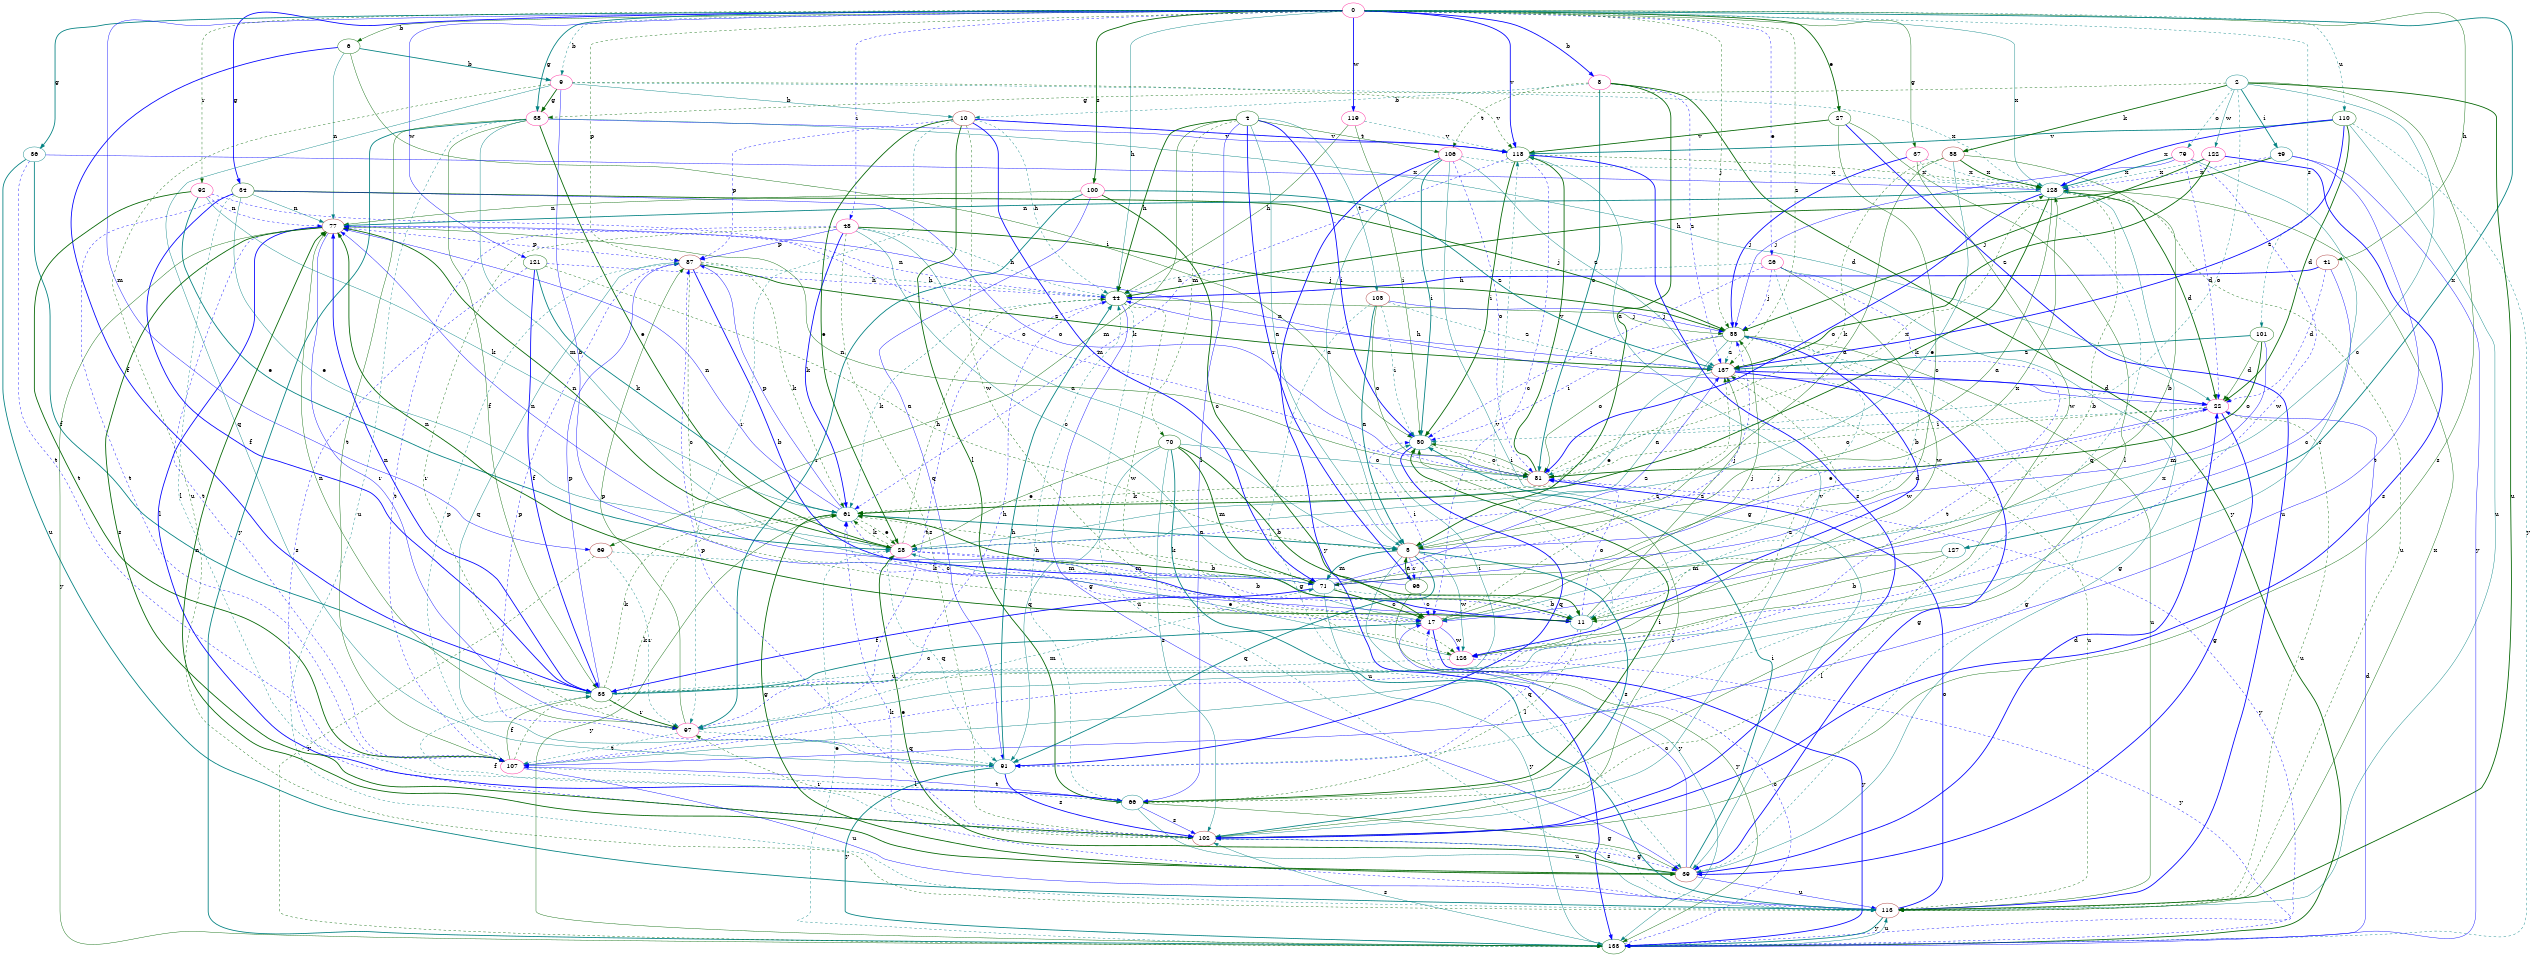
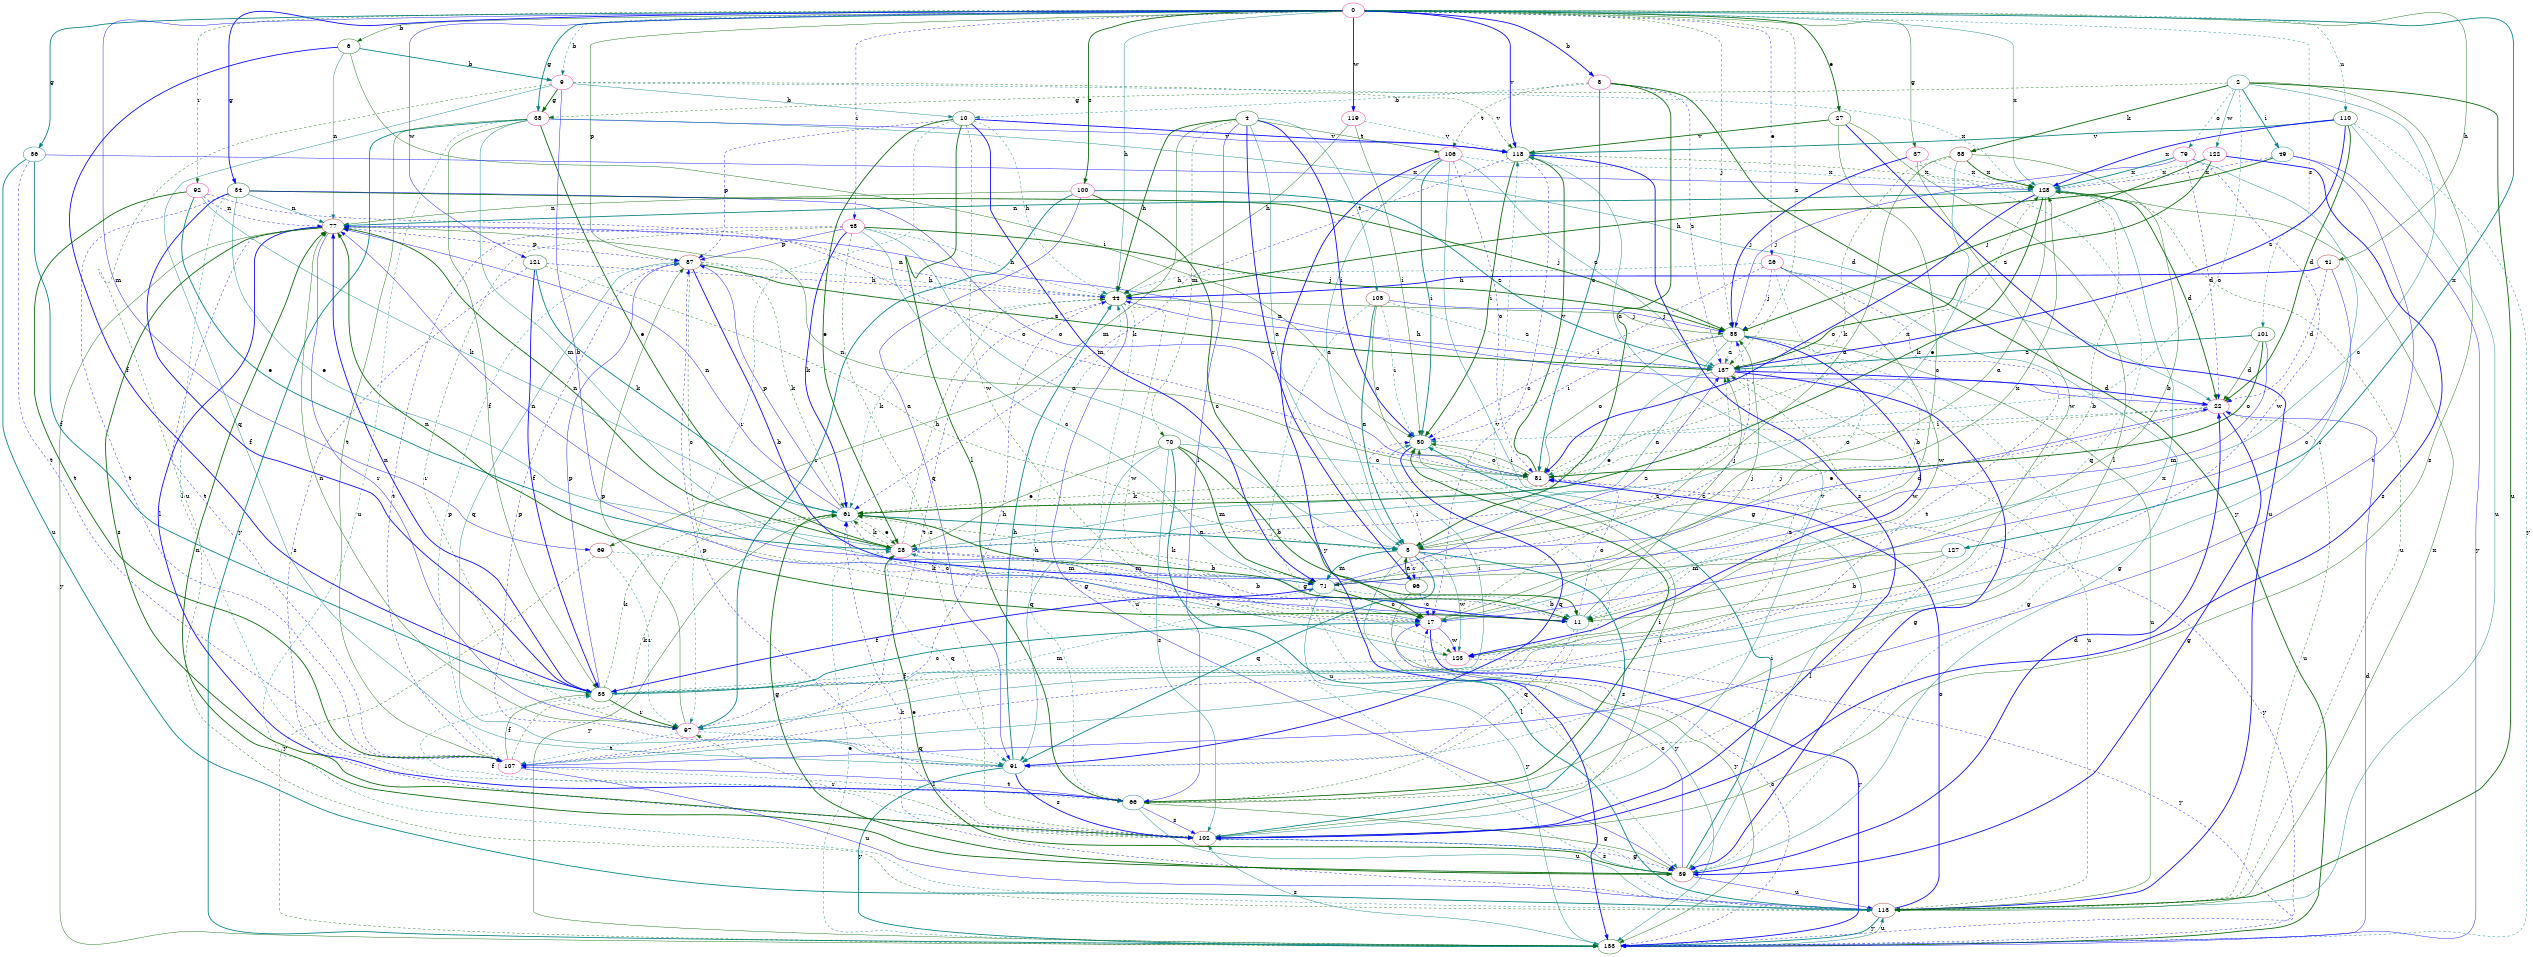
edge "0" -> "87": style dashed -> solid
node "10": color brown -> darkgreen
edge "123" -> "33": label "u" -> "f"
